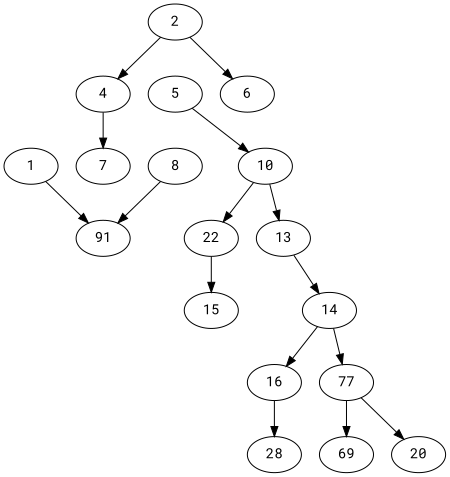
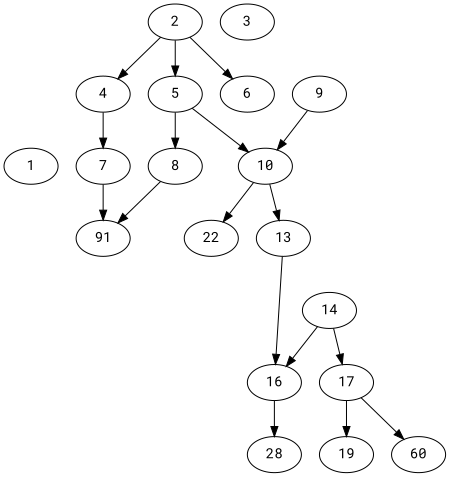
node "3": added
edge "2" -> "5": added
node "9": added
edge "5" -> "8": added
edge "1" -> "91": now "7" -> "91"
edge "13" -> "14": now "13" -> "16"
node "15": removed
node "77": label "77" -> "17"
node "69": label "69" -> "19"
node "20": label "20" -> "60"
